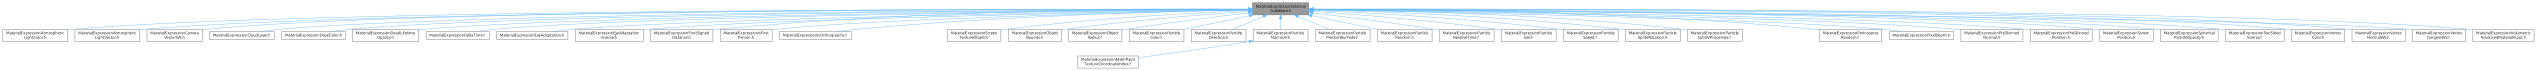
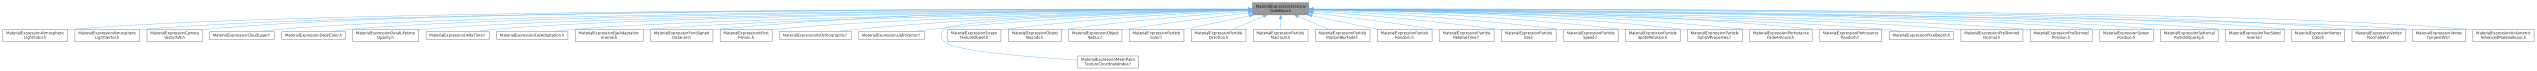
node "MaterialExpressionLightVector.h": added
node "MaterialExpressionPerInstance FadeAmount.h": added
edge "MaterialExpressionMeshPaint TextureCoordinateIndex.h" -> "MaterialExpressionParticle MacroUV.h": now "MaterialExpressionMeshPaint TextureCoordinateIndex.h" -> "MaterialExpressionExternal CodeBase.h"
